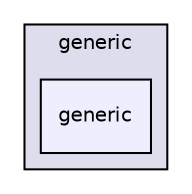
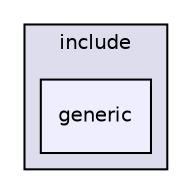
cluster "generic": label "generic" -> "include"
